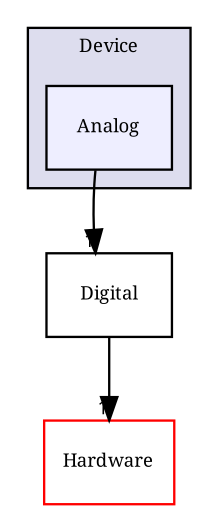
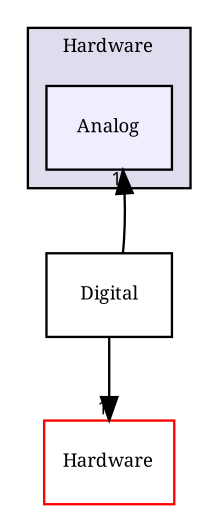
cluster "Device": label "Device" -> "Hardware"
edge "Analog" -> "Digital": reversed
